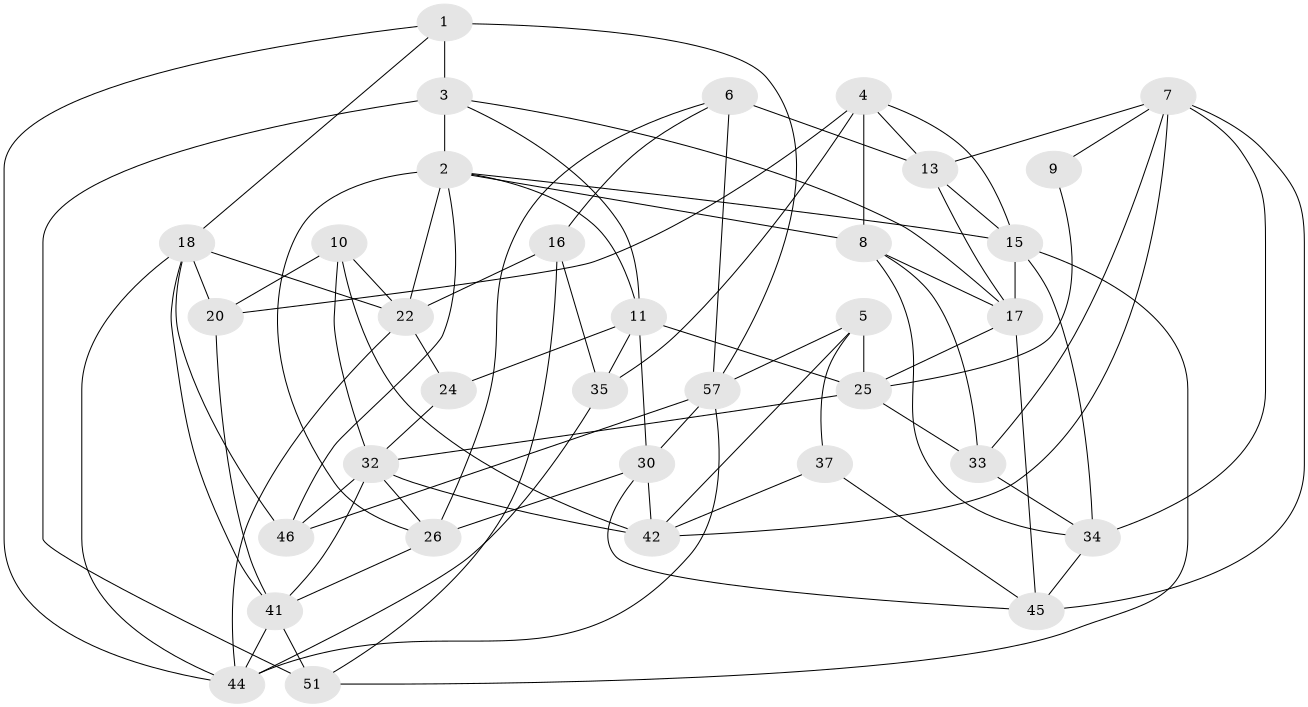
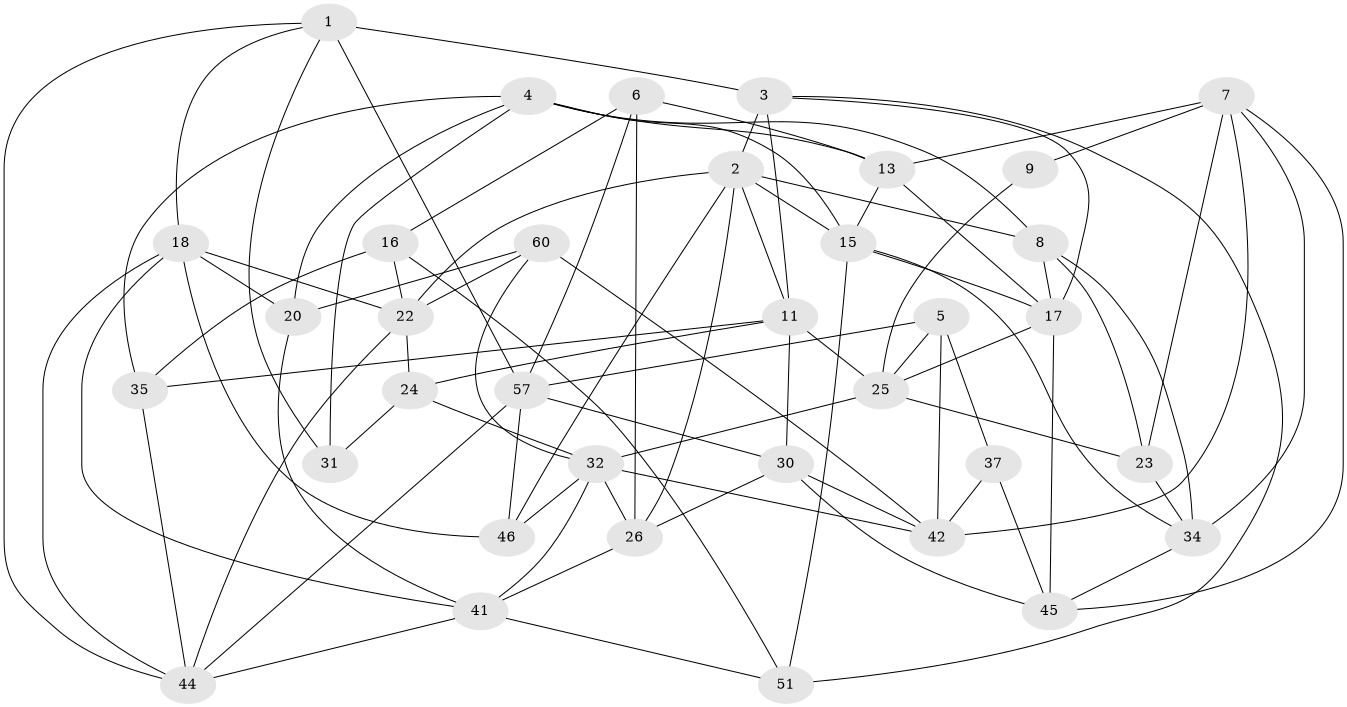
node "10": label "10" -> "60"
node "31": added
node "33": label "33" -> "23"
